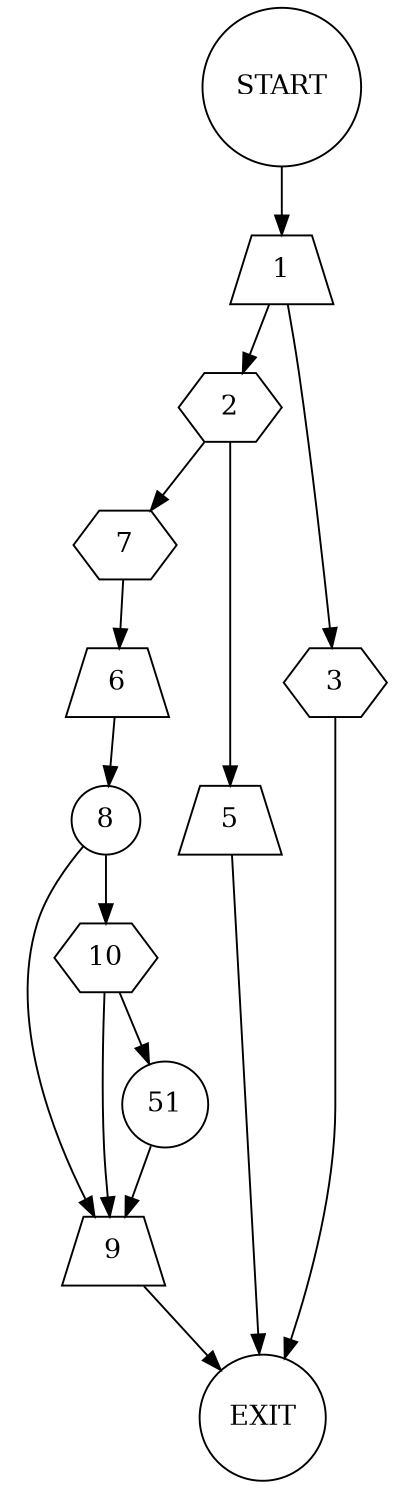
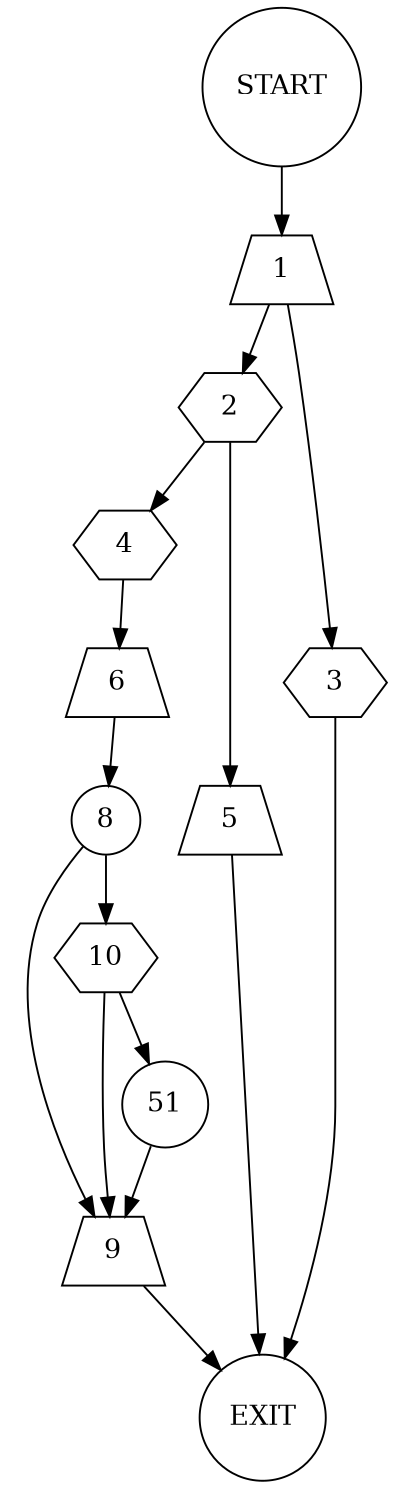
node "7": label "7" -> "4"
